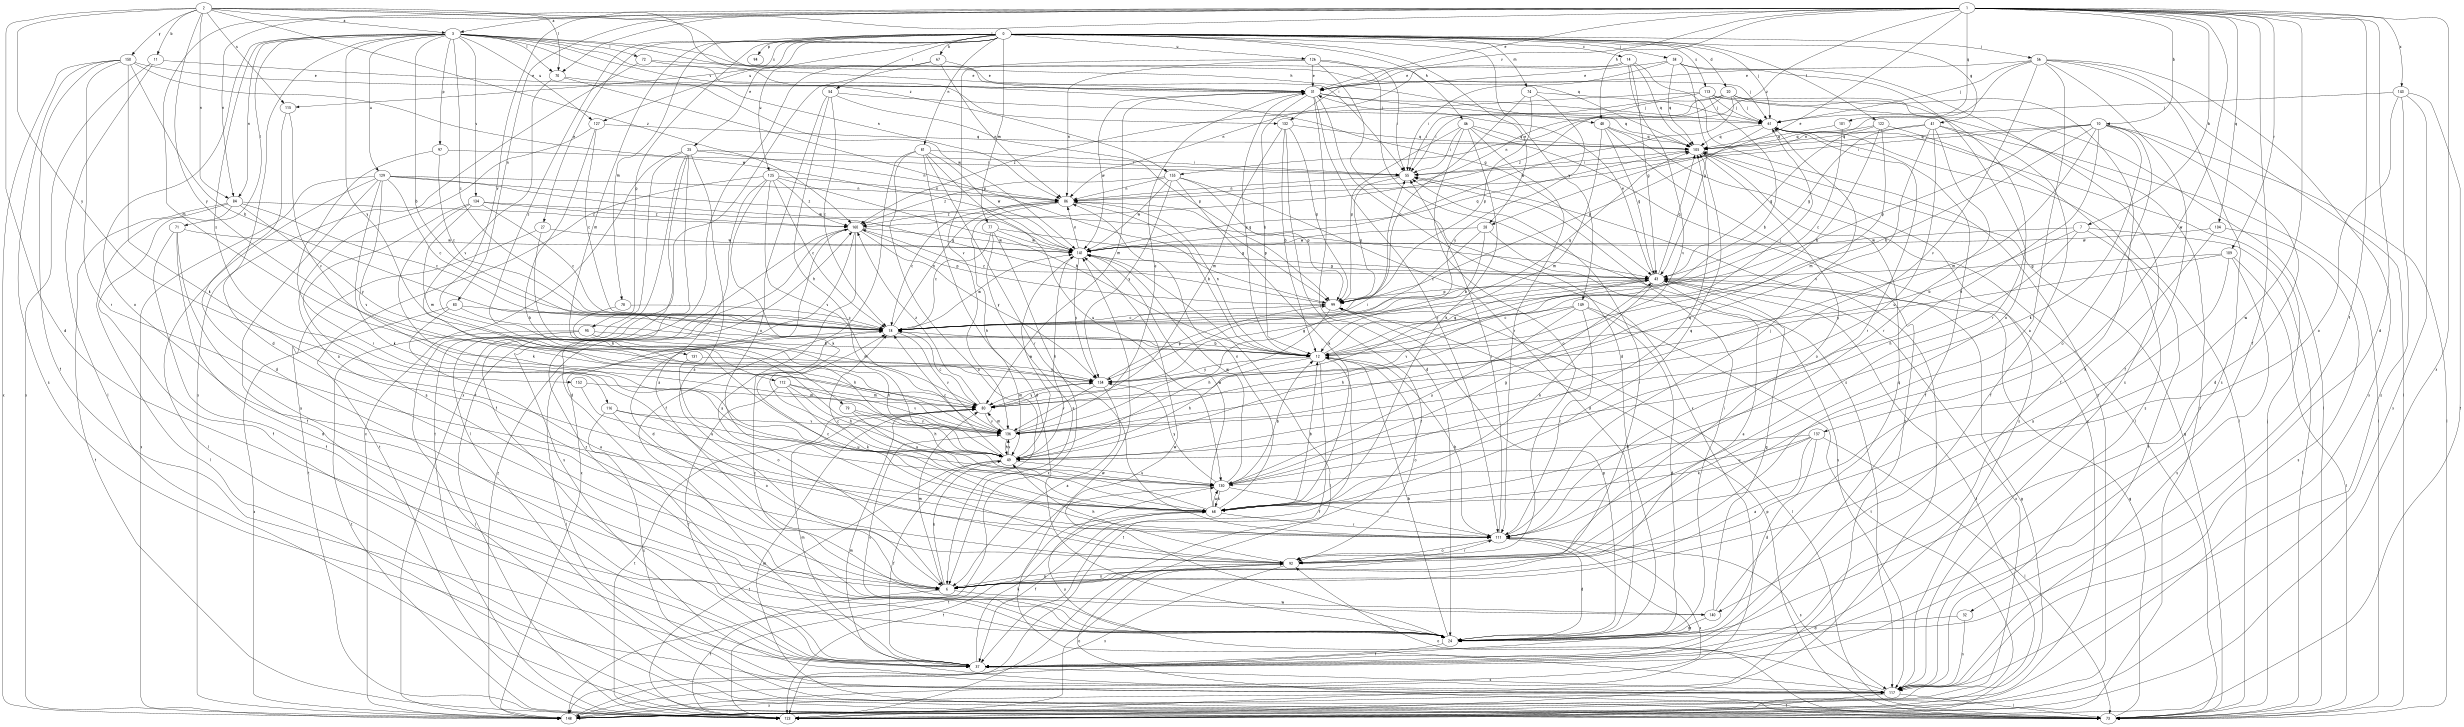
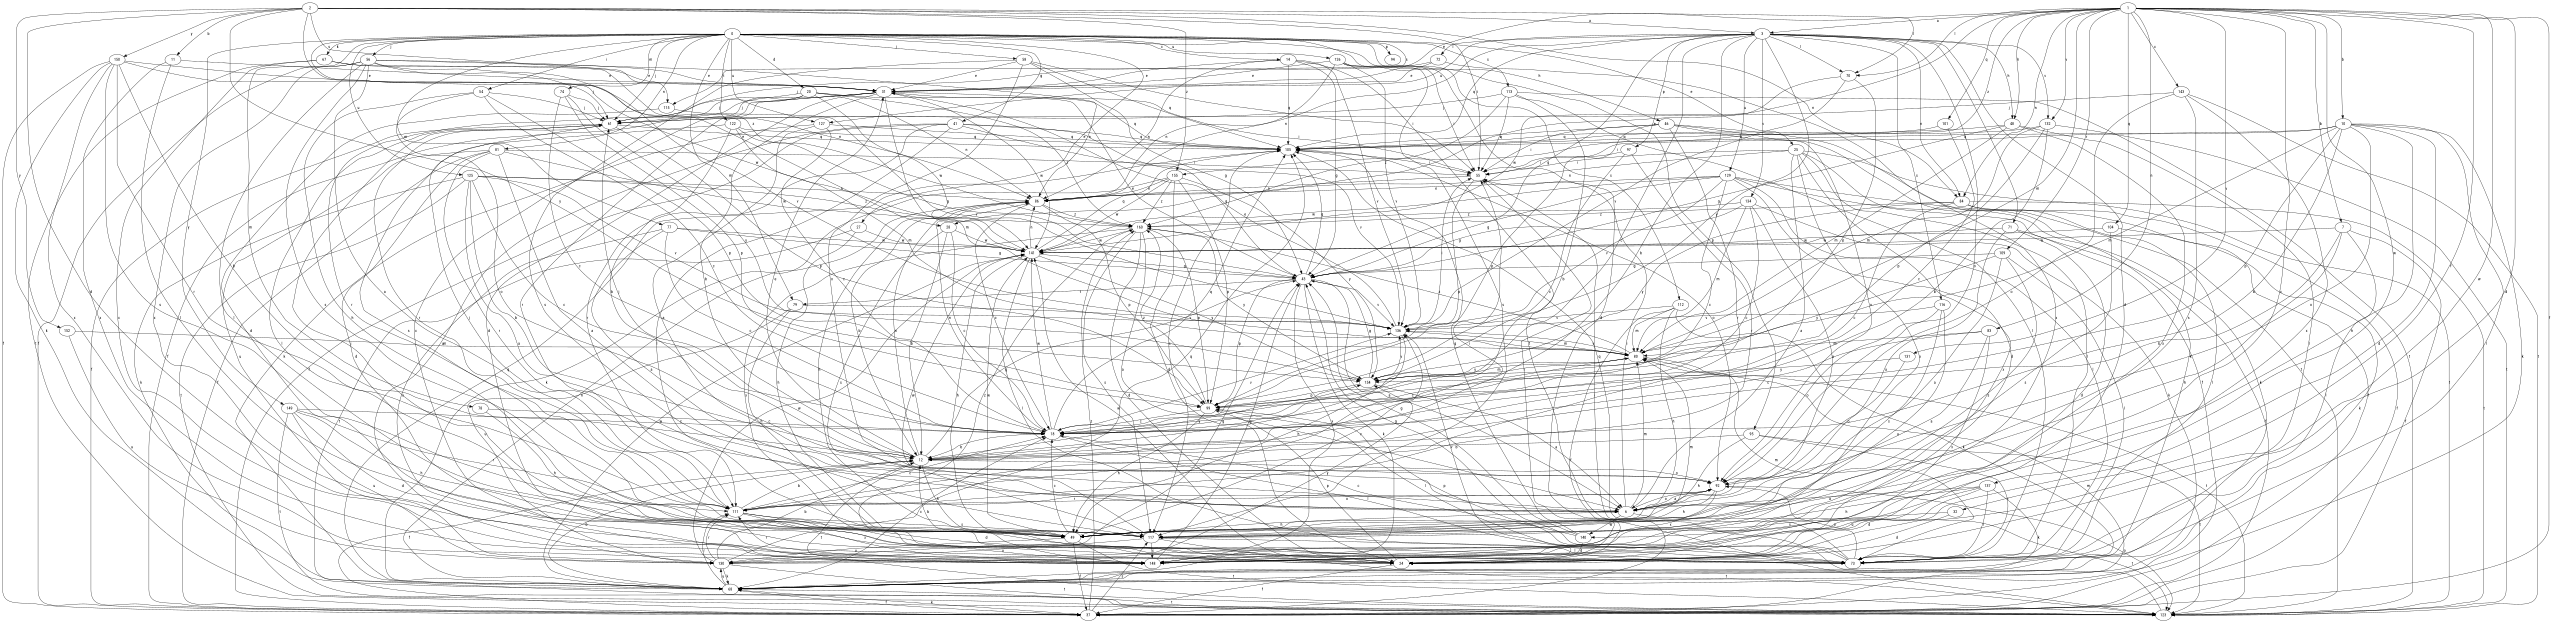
edge "43" -> "123": now "43" -> "79"
